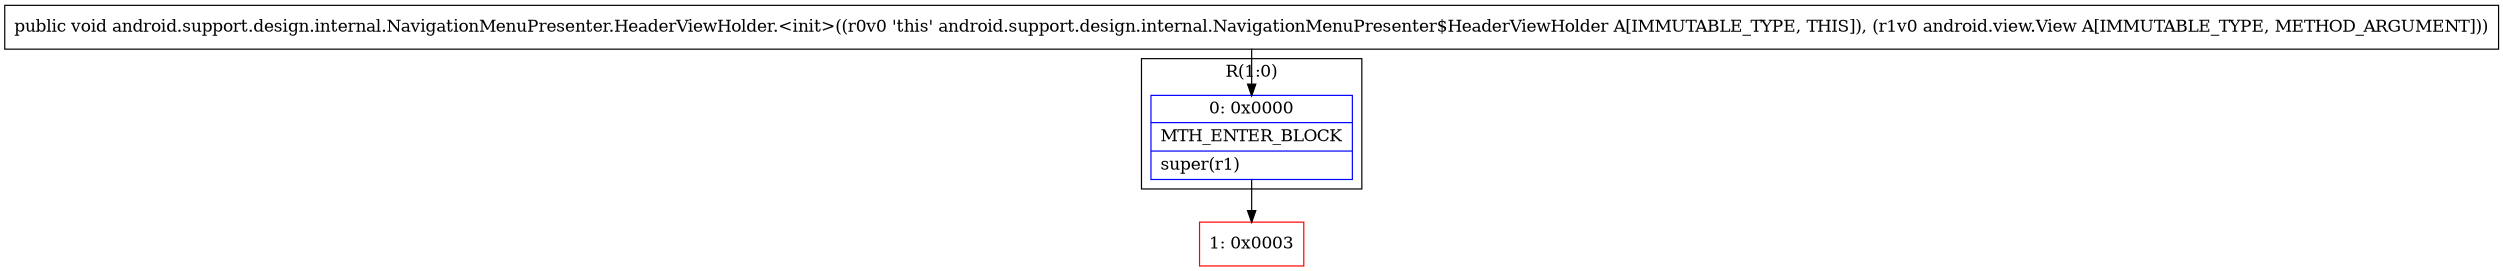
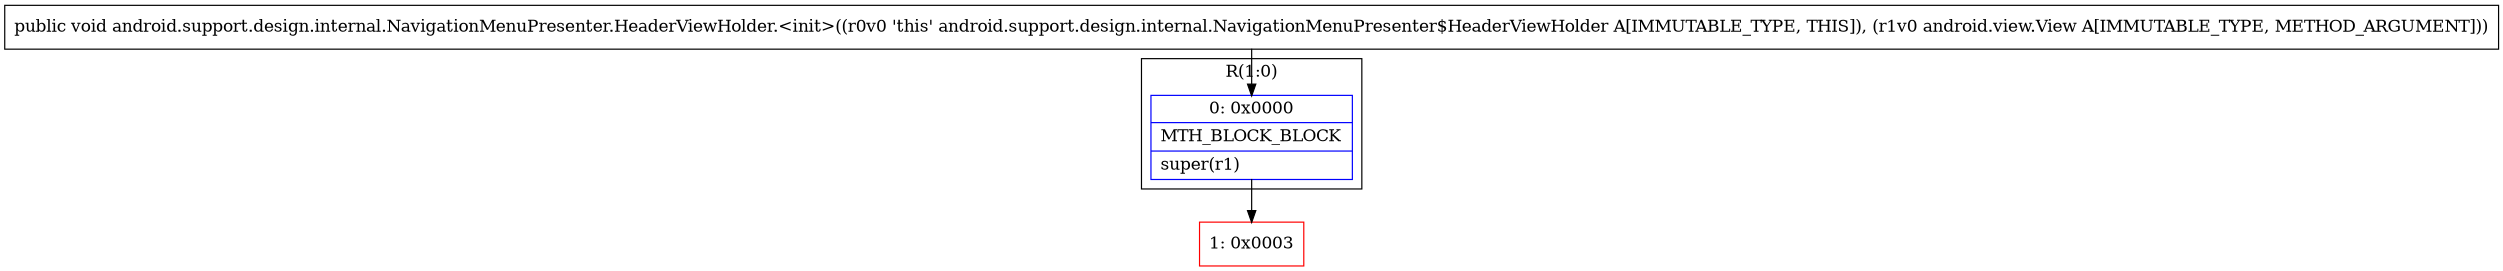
node "0: 0x0000": text "MTH_ENTER_BLOCK" -> "MTH_BLOCK_BLOCK"
